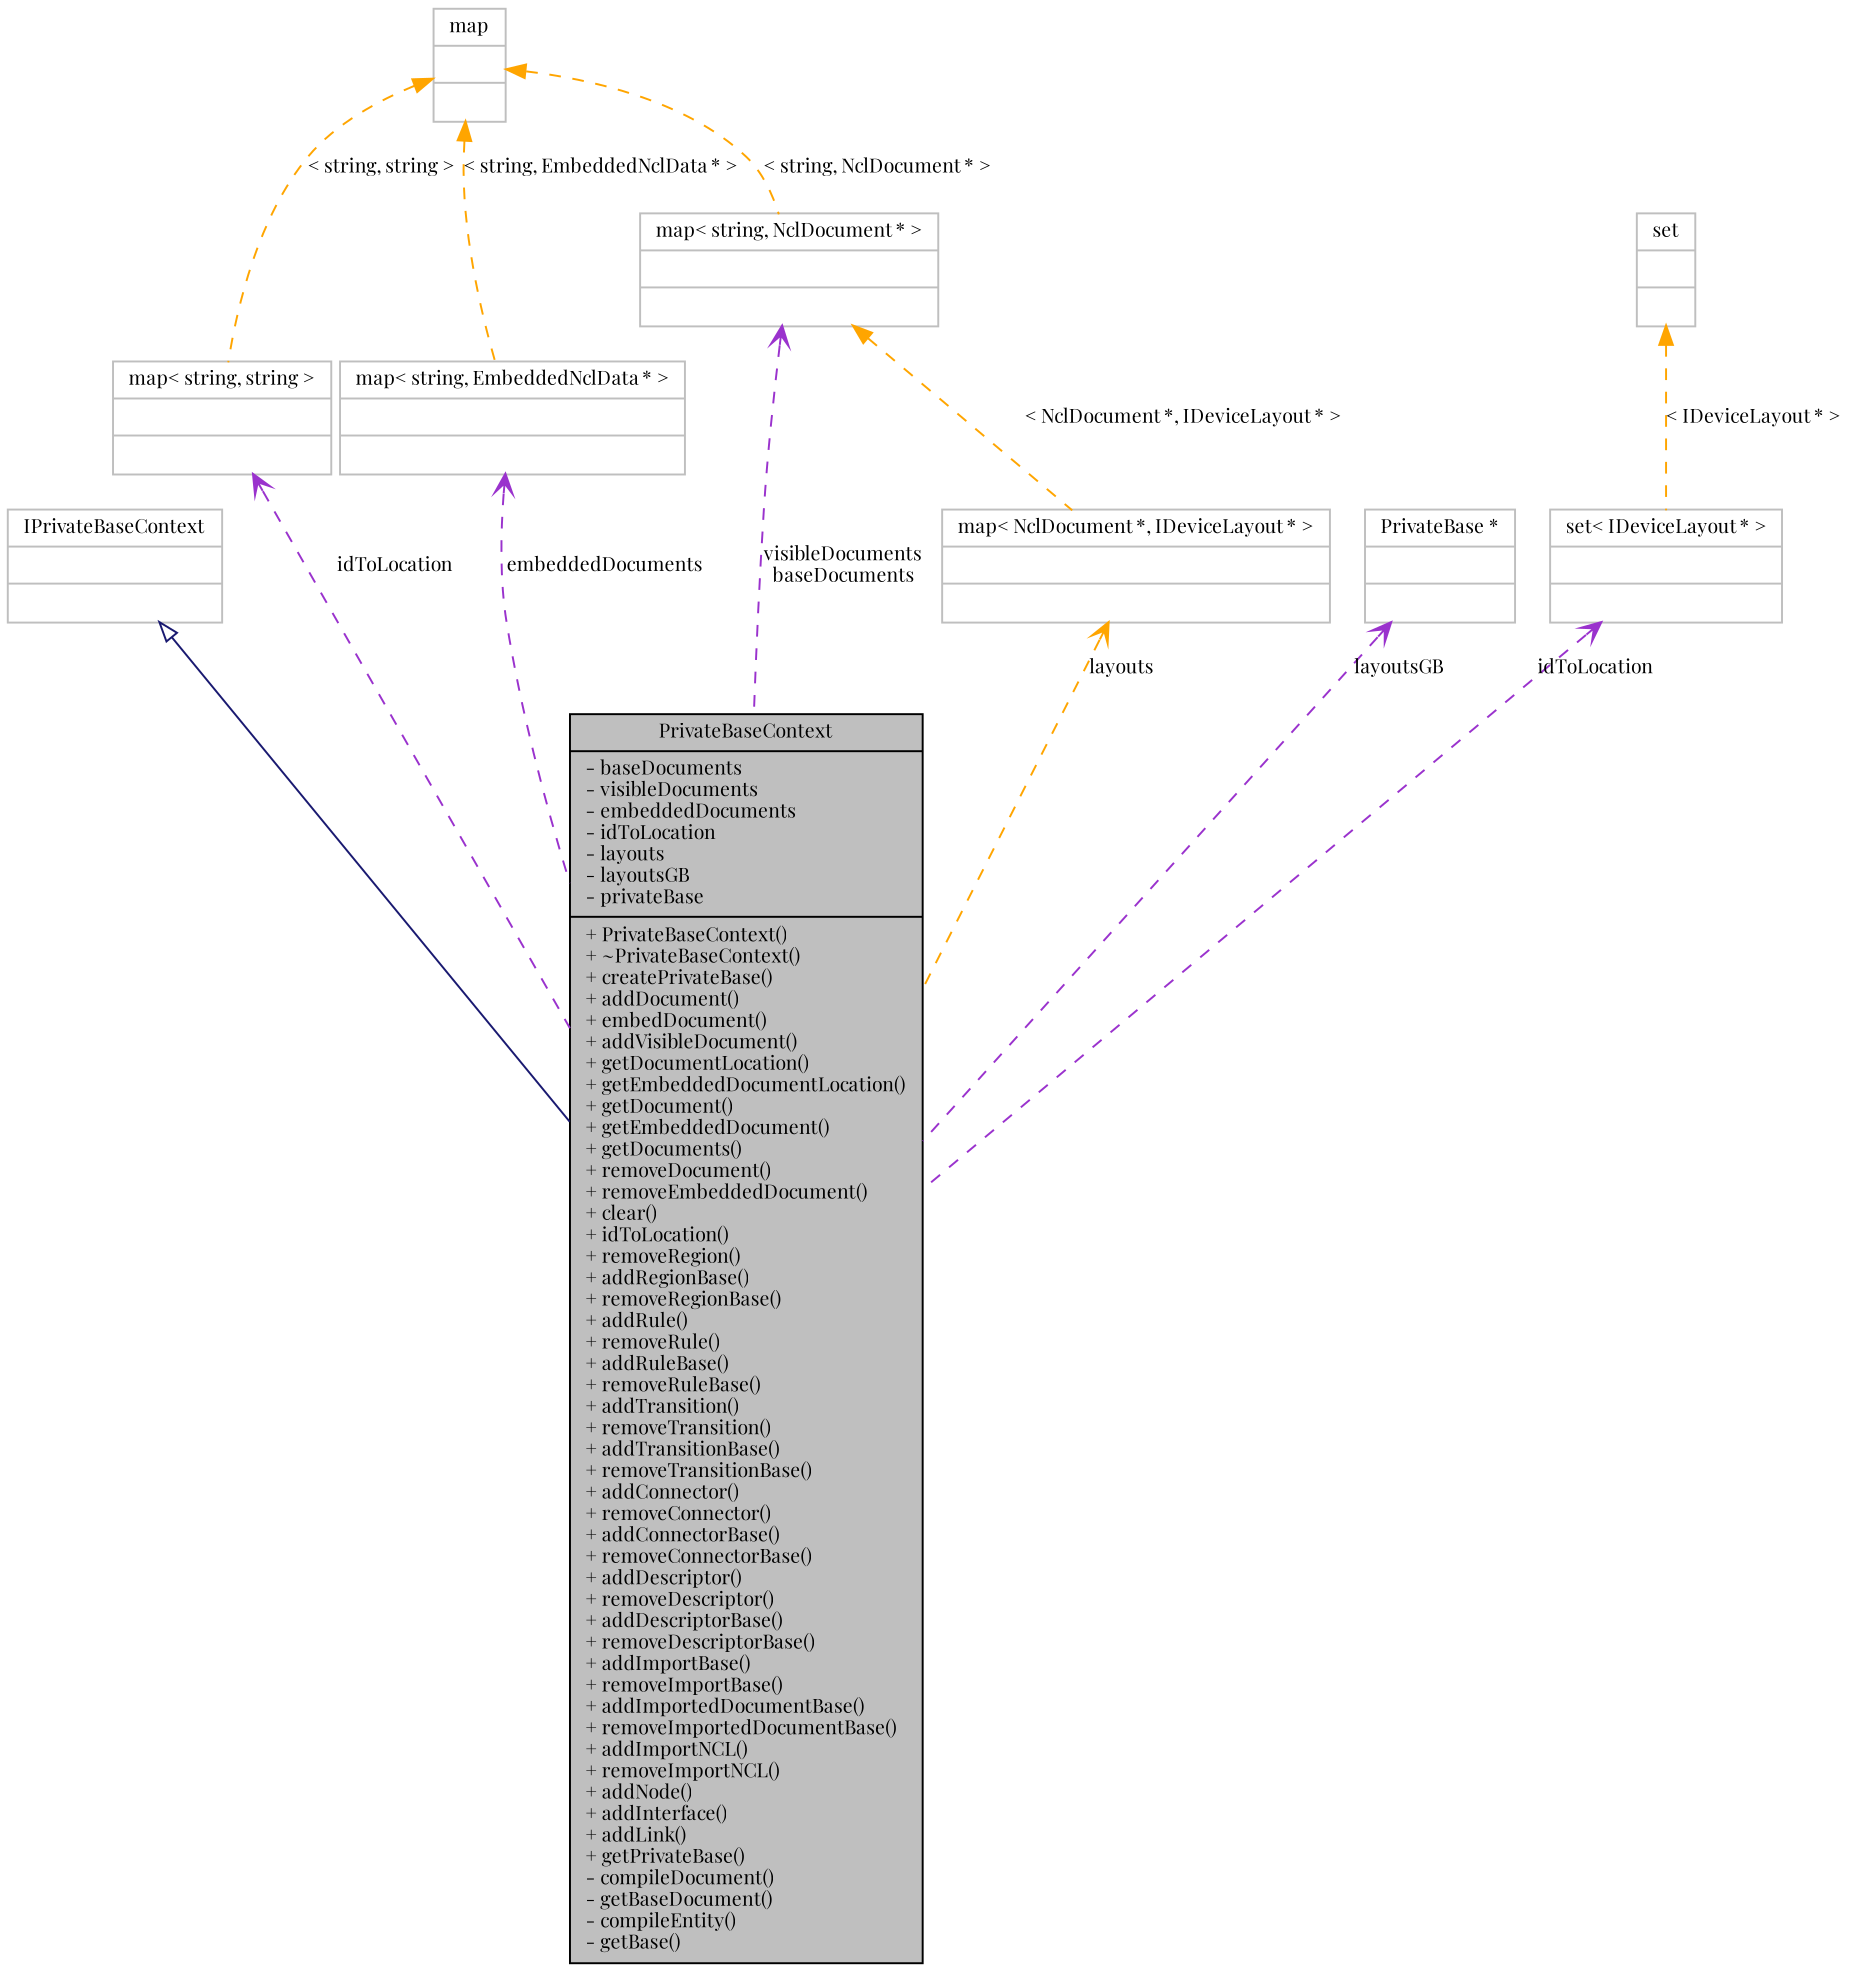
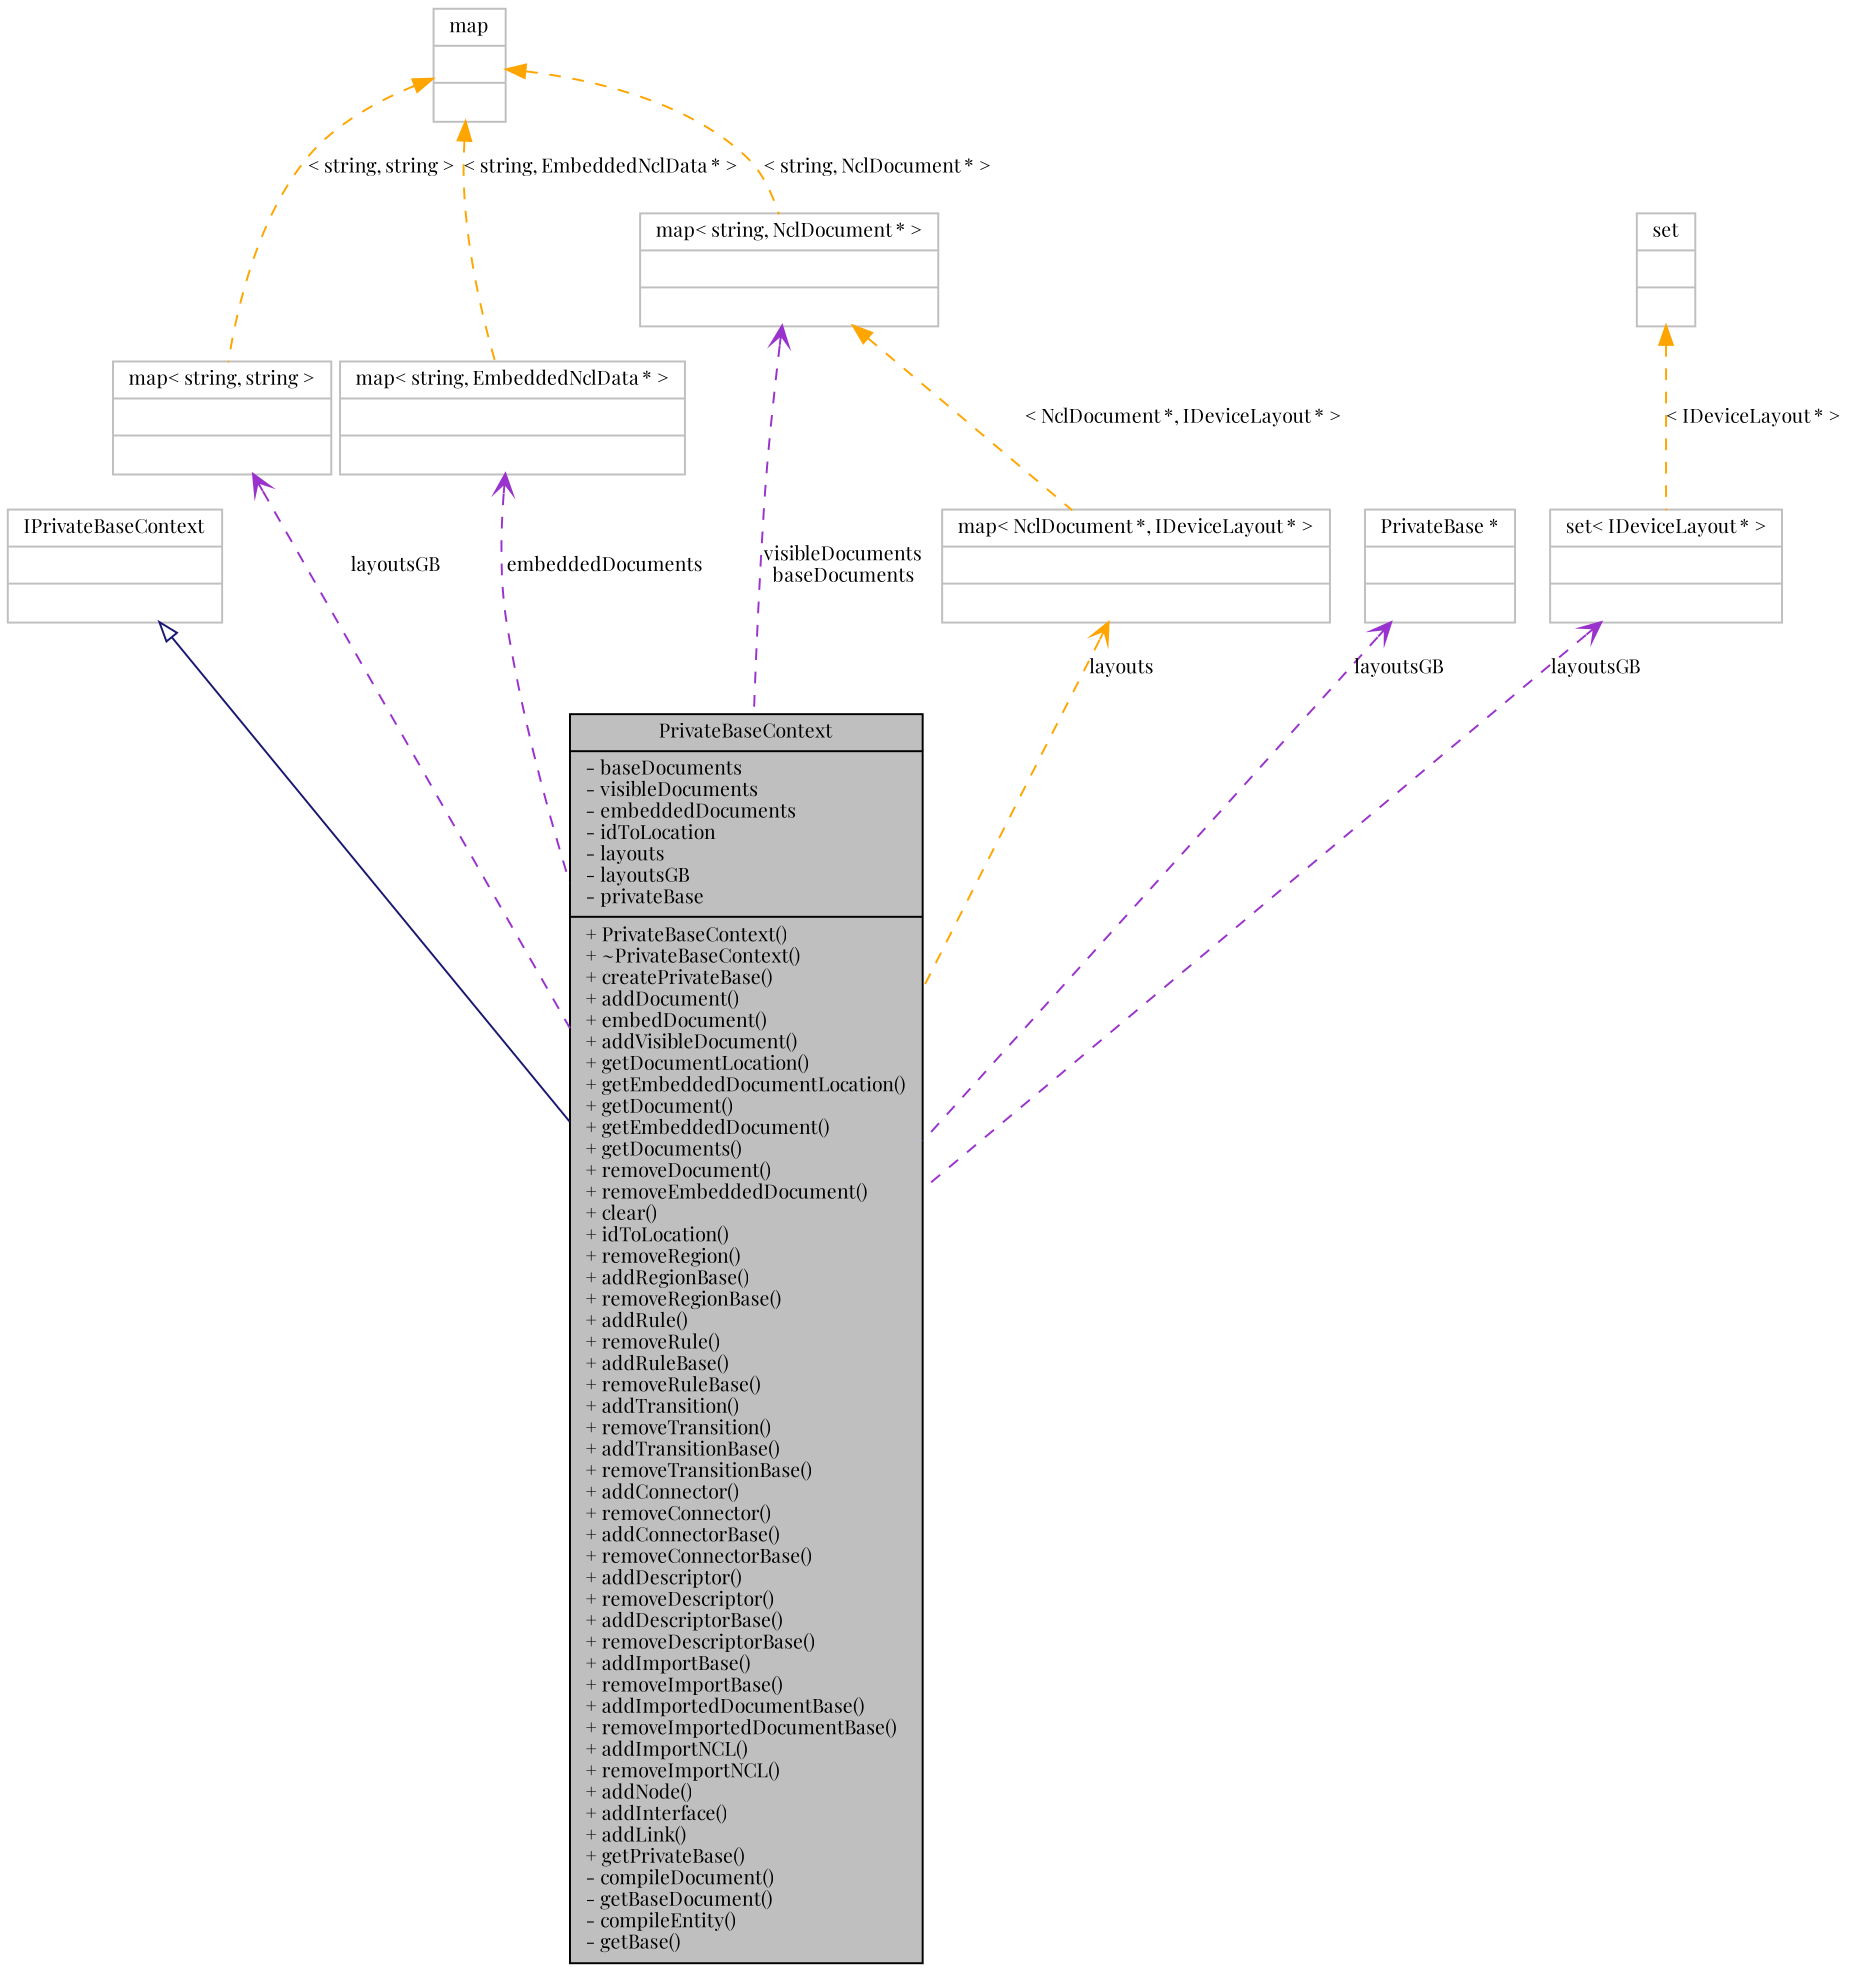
edge "PrivateBaseContext" -> "map< string, string >": label "idToLocation" -> "layoutsGB"
edge "PrivateBaseContext" -> "set< IDeviceLayout * >": label "idToLocation" -> "layoutsGB"
